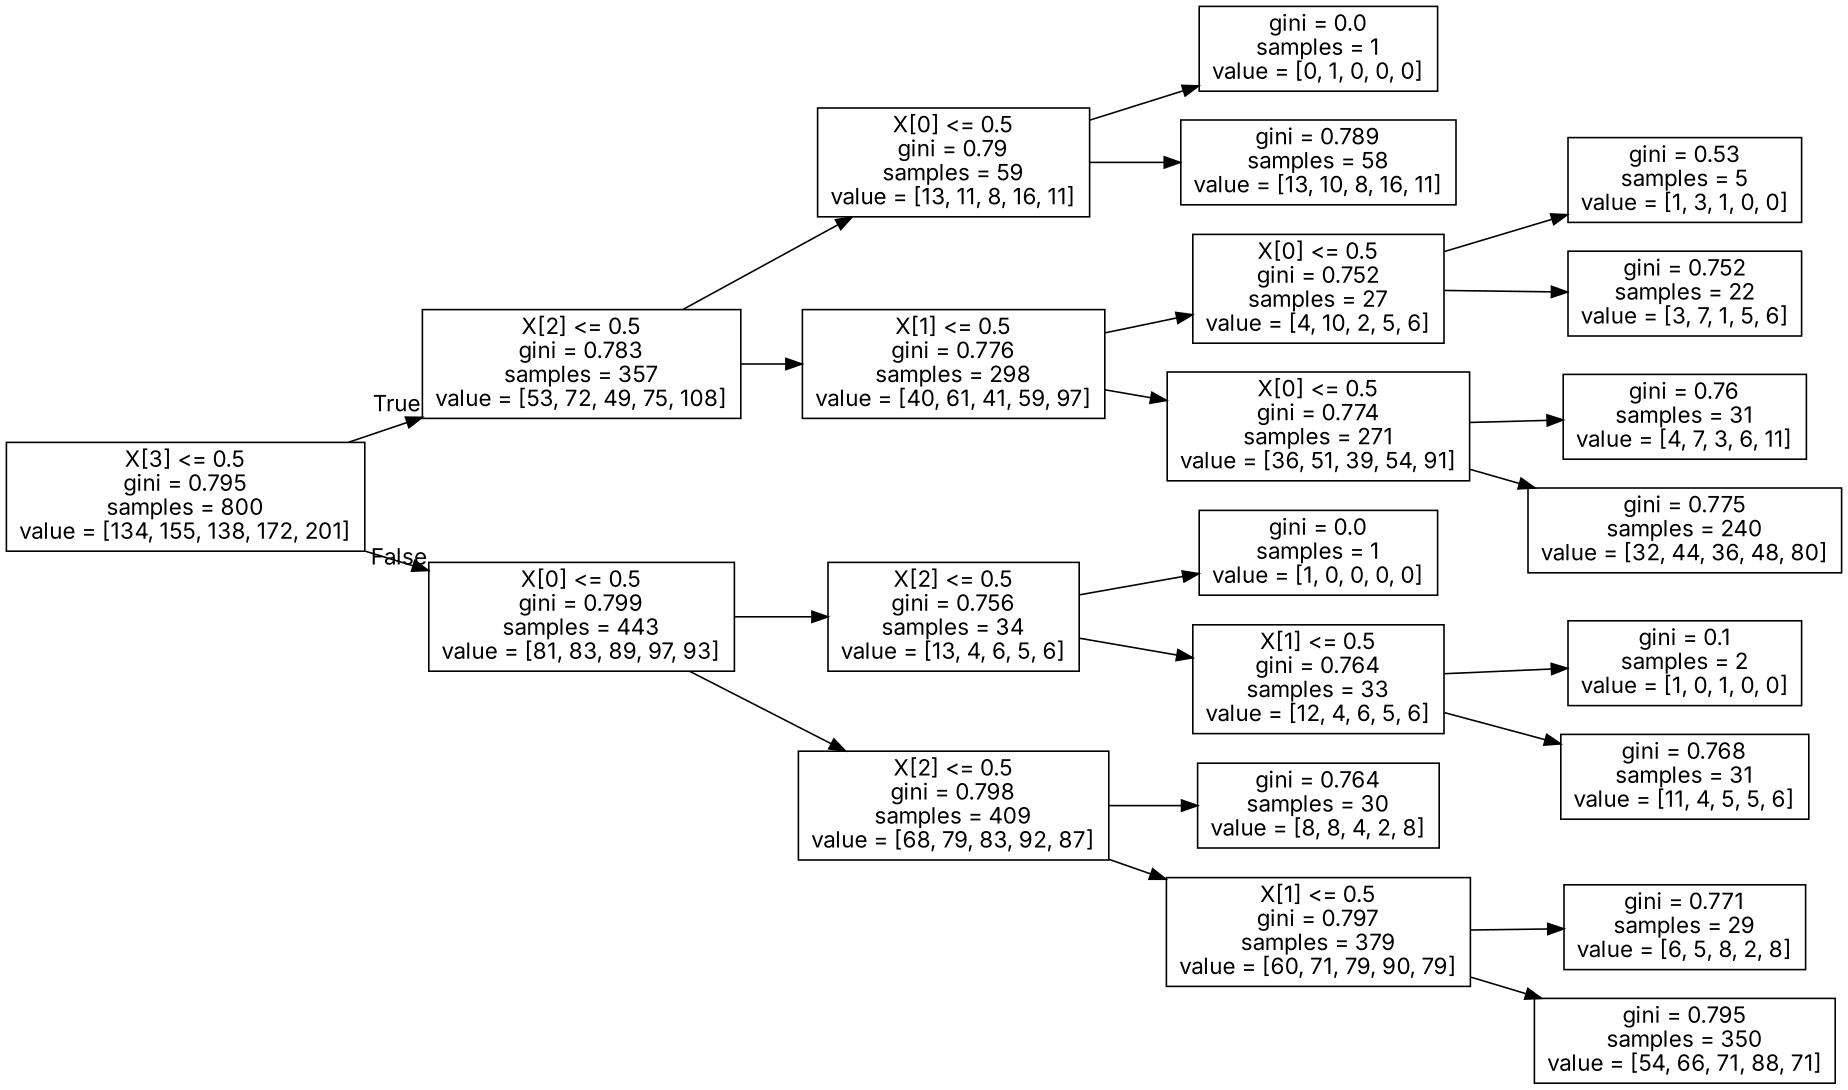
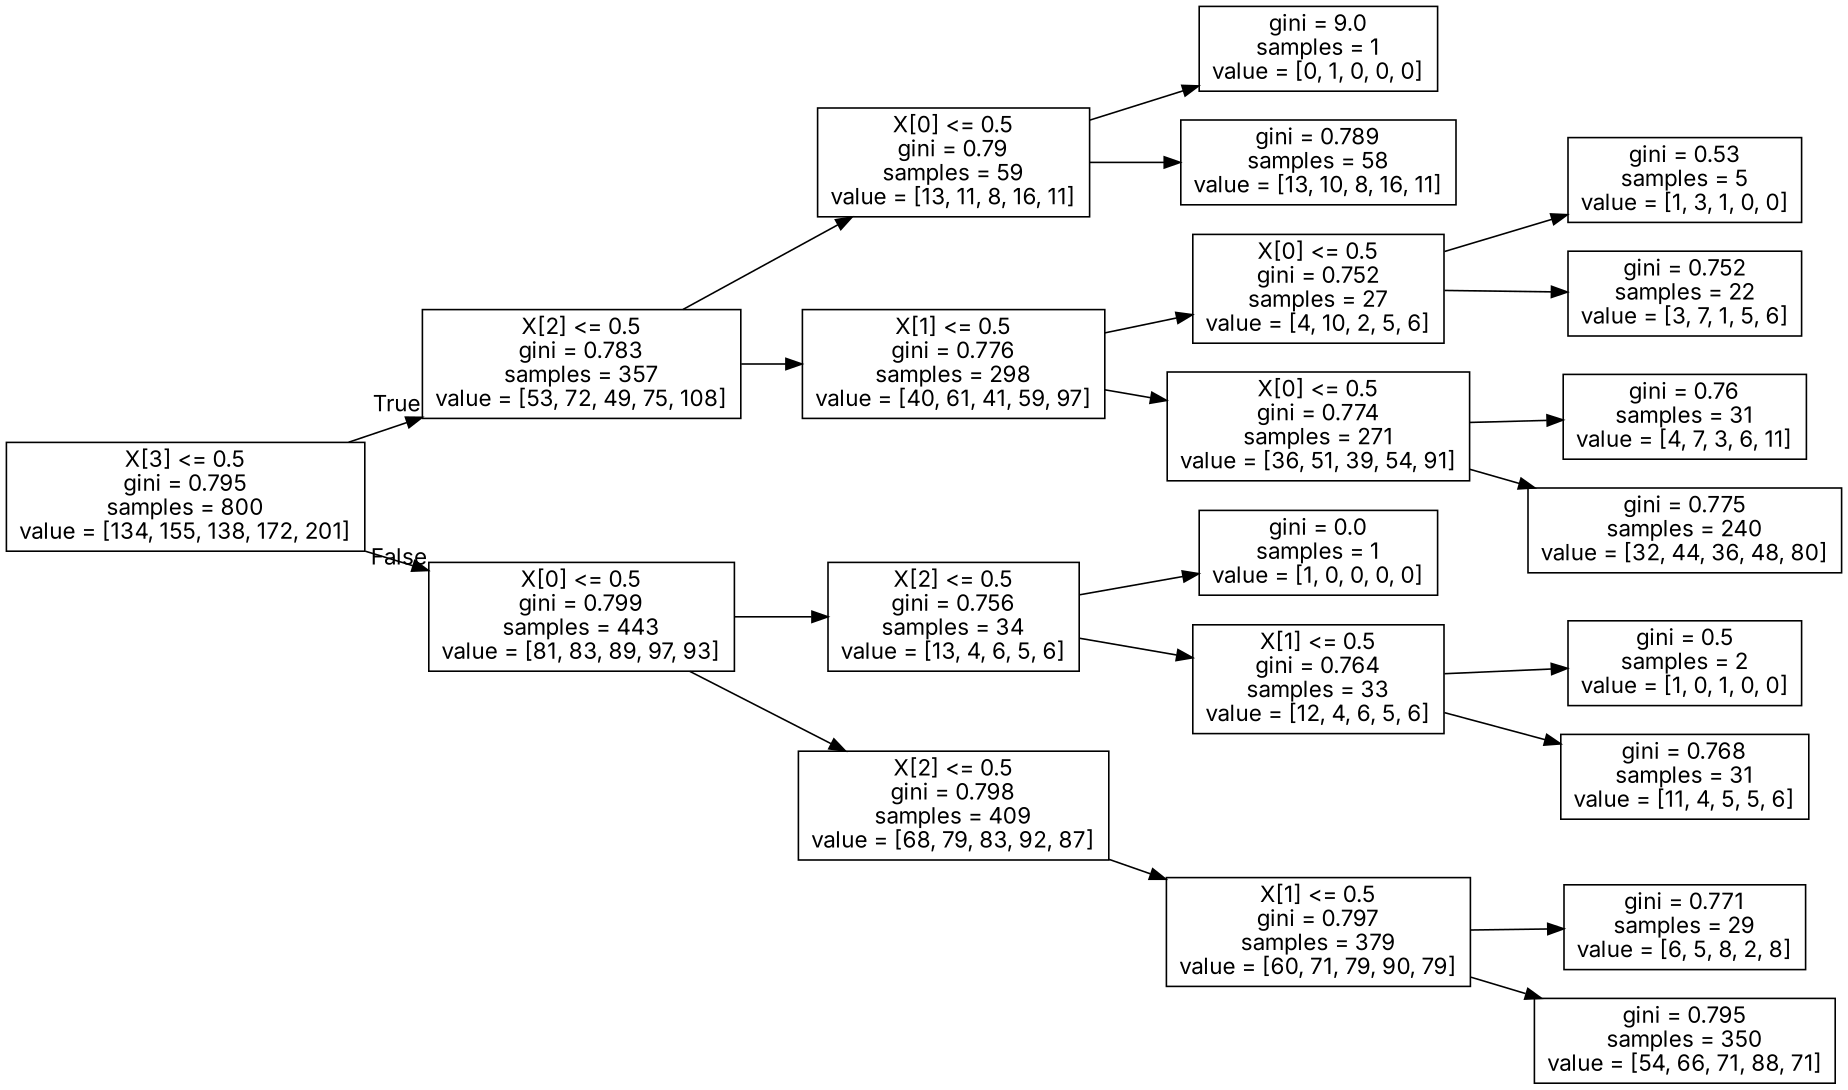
node "gini = 0.0 samples = 1 value = [0, 1, 0, 0, 0]": label "gini = 0.0 samples = 1 value = [0, 1, 0, 0, 0]" -> "gini = 9.0 samples = 1 value = [0, 1, 0, 0, 0]"
node "gini = 0.1 samples = 2 value = [1, 0, 1, 0, 0]": label "gini = 0.1 samples = 2 value = [1, 0, 1, 0, 0]" -> "gini = 0.5 samples = 2 value = [1, 0, 1, 0, 0]"
node "gini = 0.764 samples = 30 value = [8, 8, 4, 2, 8]": removed
